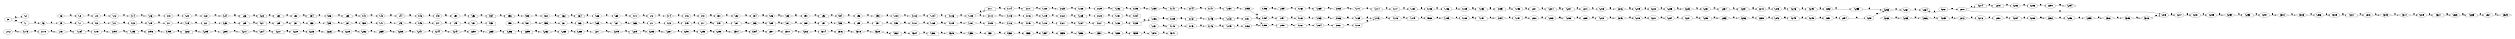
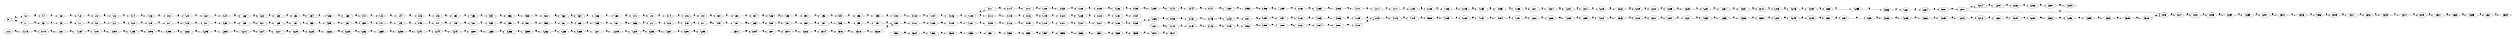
edge "S267" -> "S264": reversed
edge "S257" -> "S258": now "S257" -> "S260"
node "S4": added
edge "S153" -> "S155": now "S153" -> "S156"
edge "S53" -> "S55": added, label "G"
node "S298": removed
edge "S320" -> "S322": now "S320" -> "S99"
